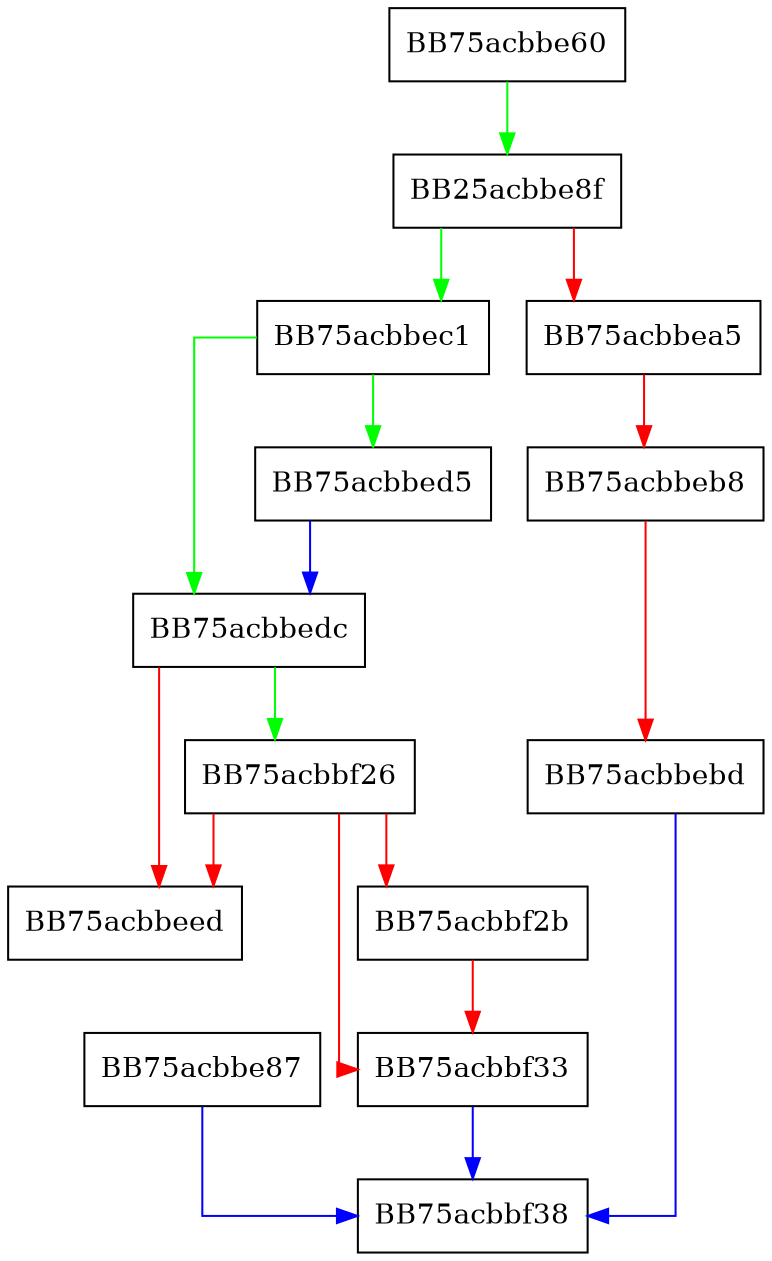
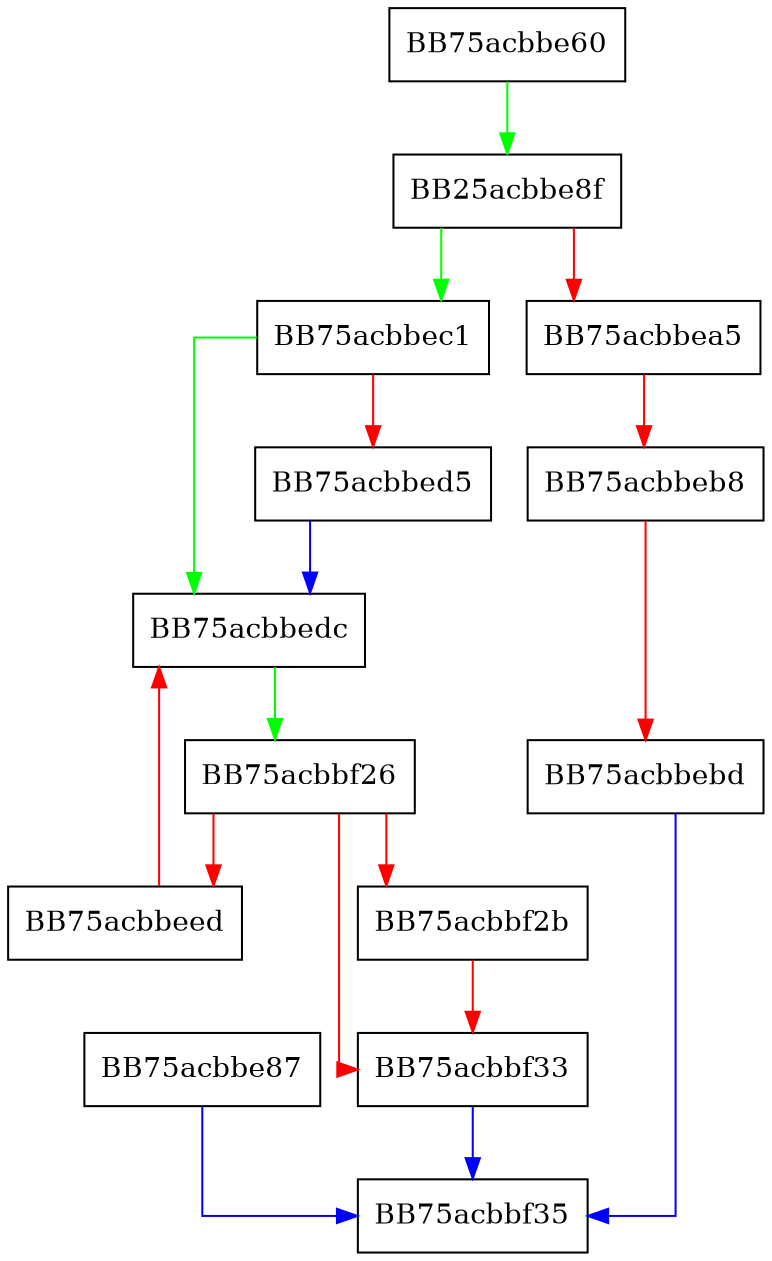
edge "BB75acbbec1" -> "BB75acbbed5": color green -> red
edge "BB75acbbedc" -> "BB75acbbeed": reversed
node "BB75acbbf38": label "BB75acbbf38" -> "BB75acbbf35"
